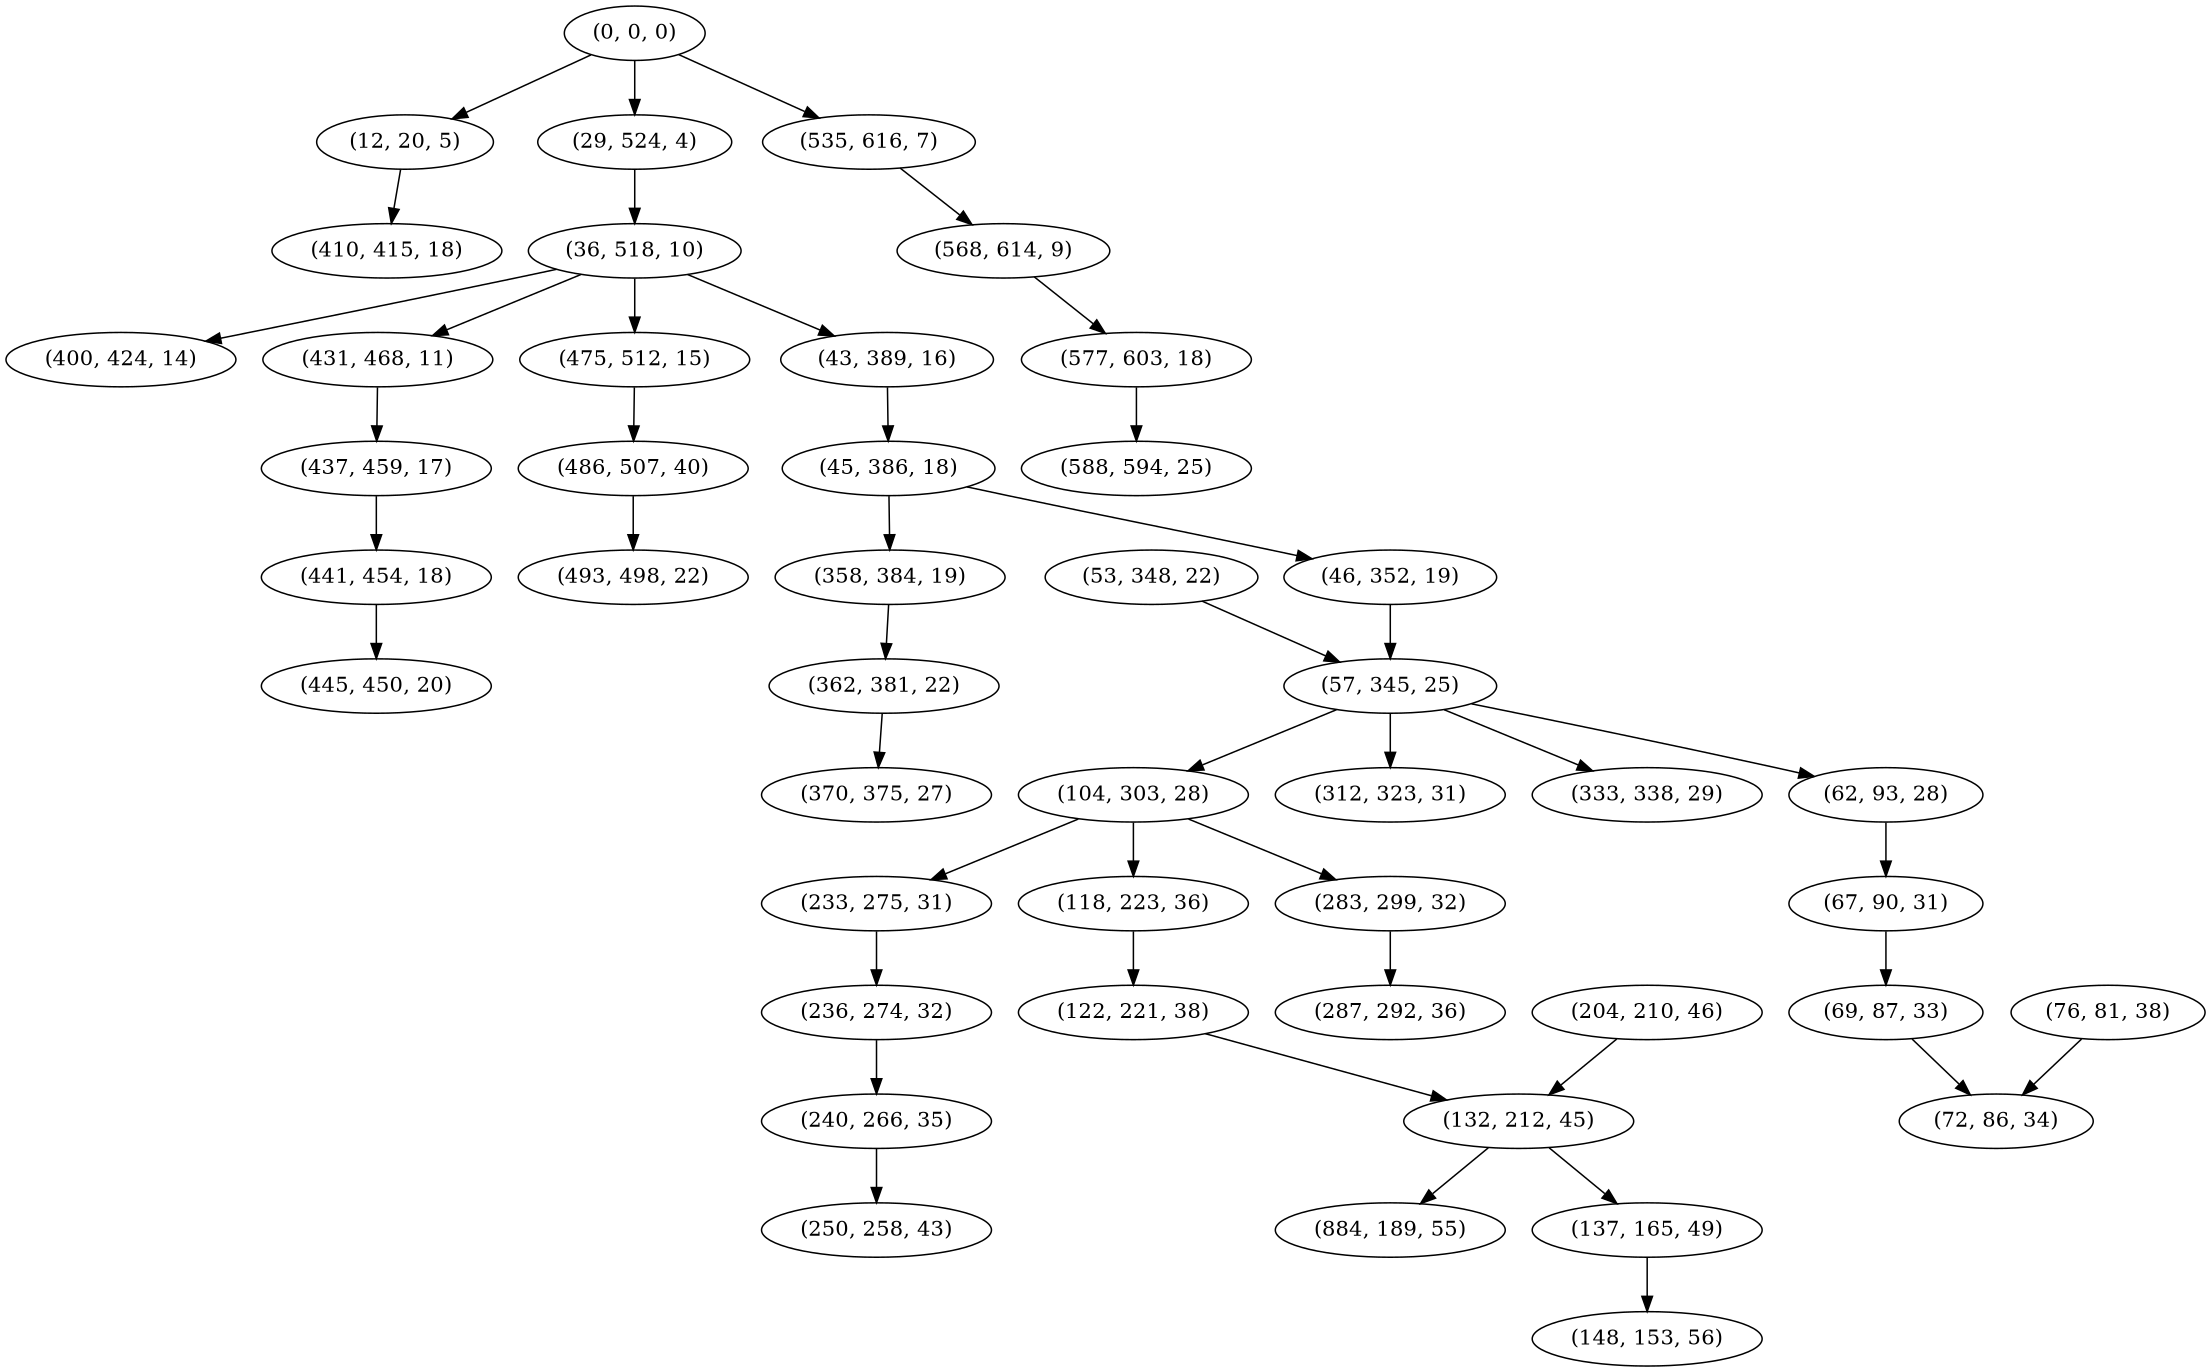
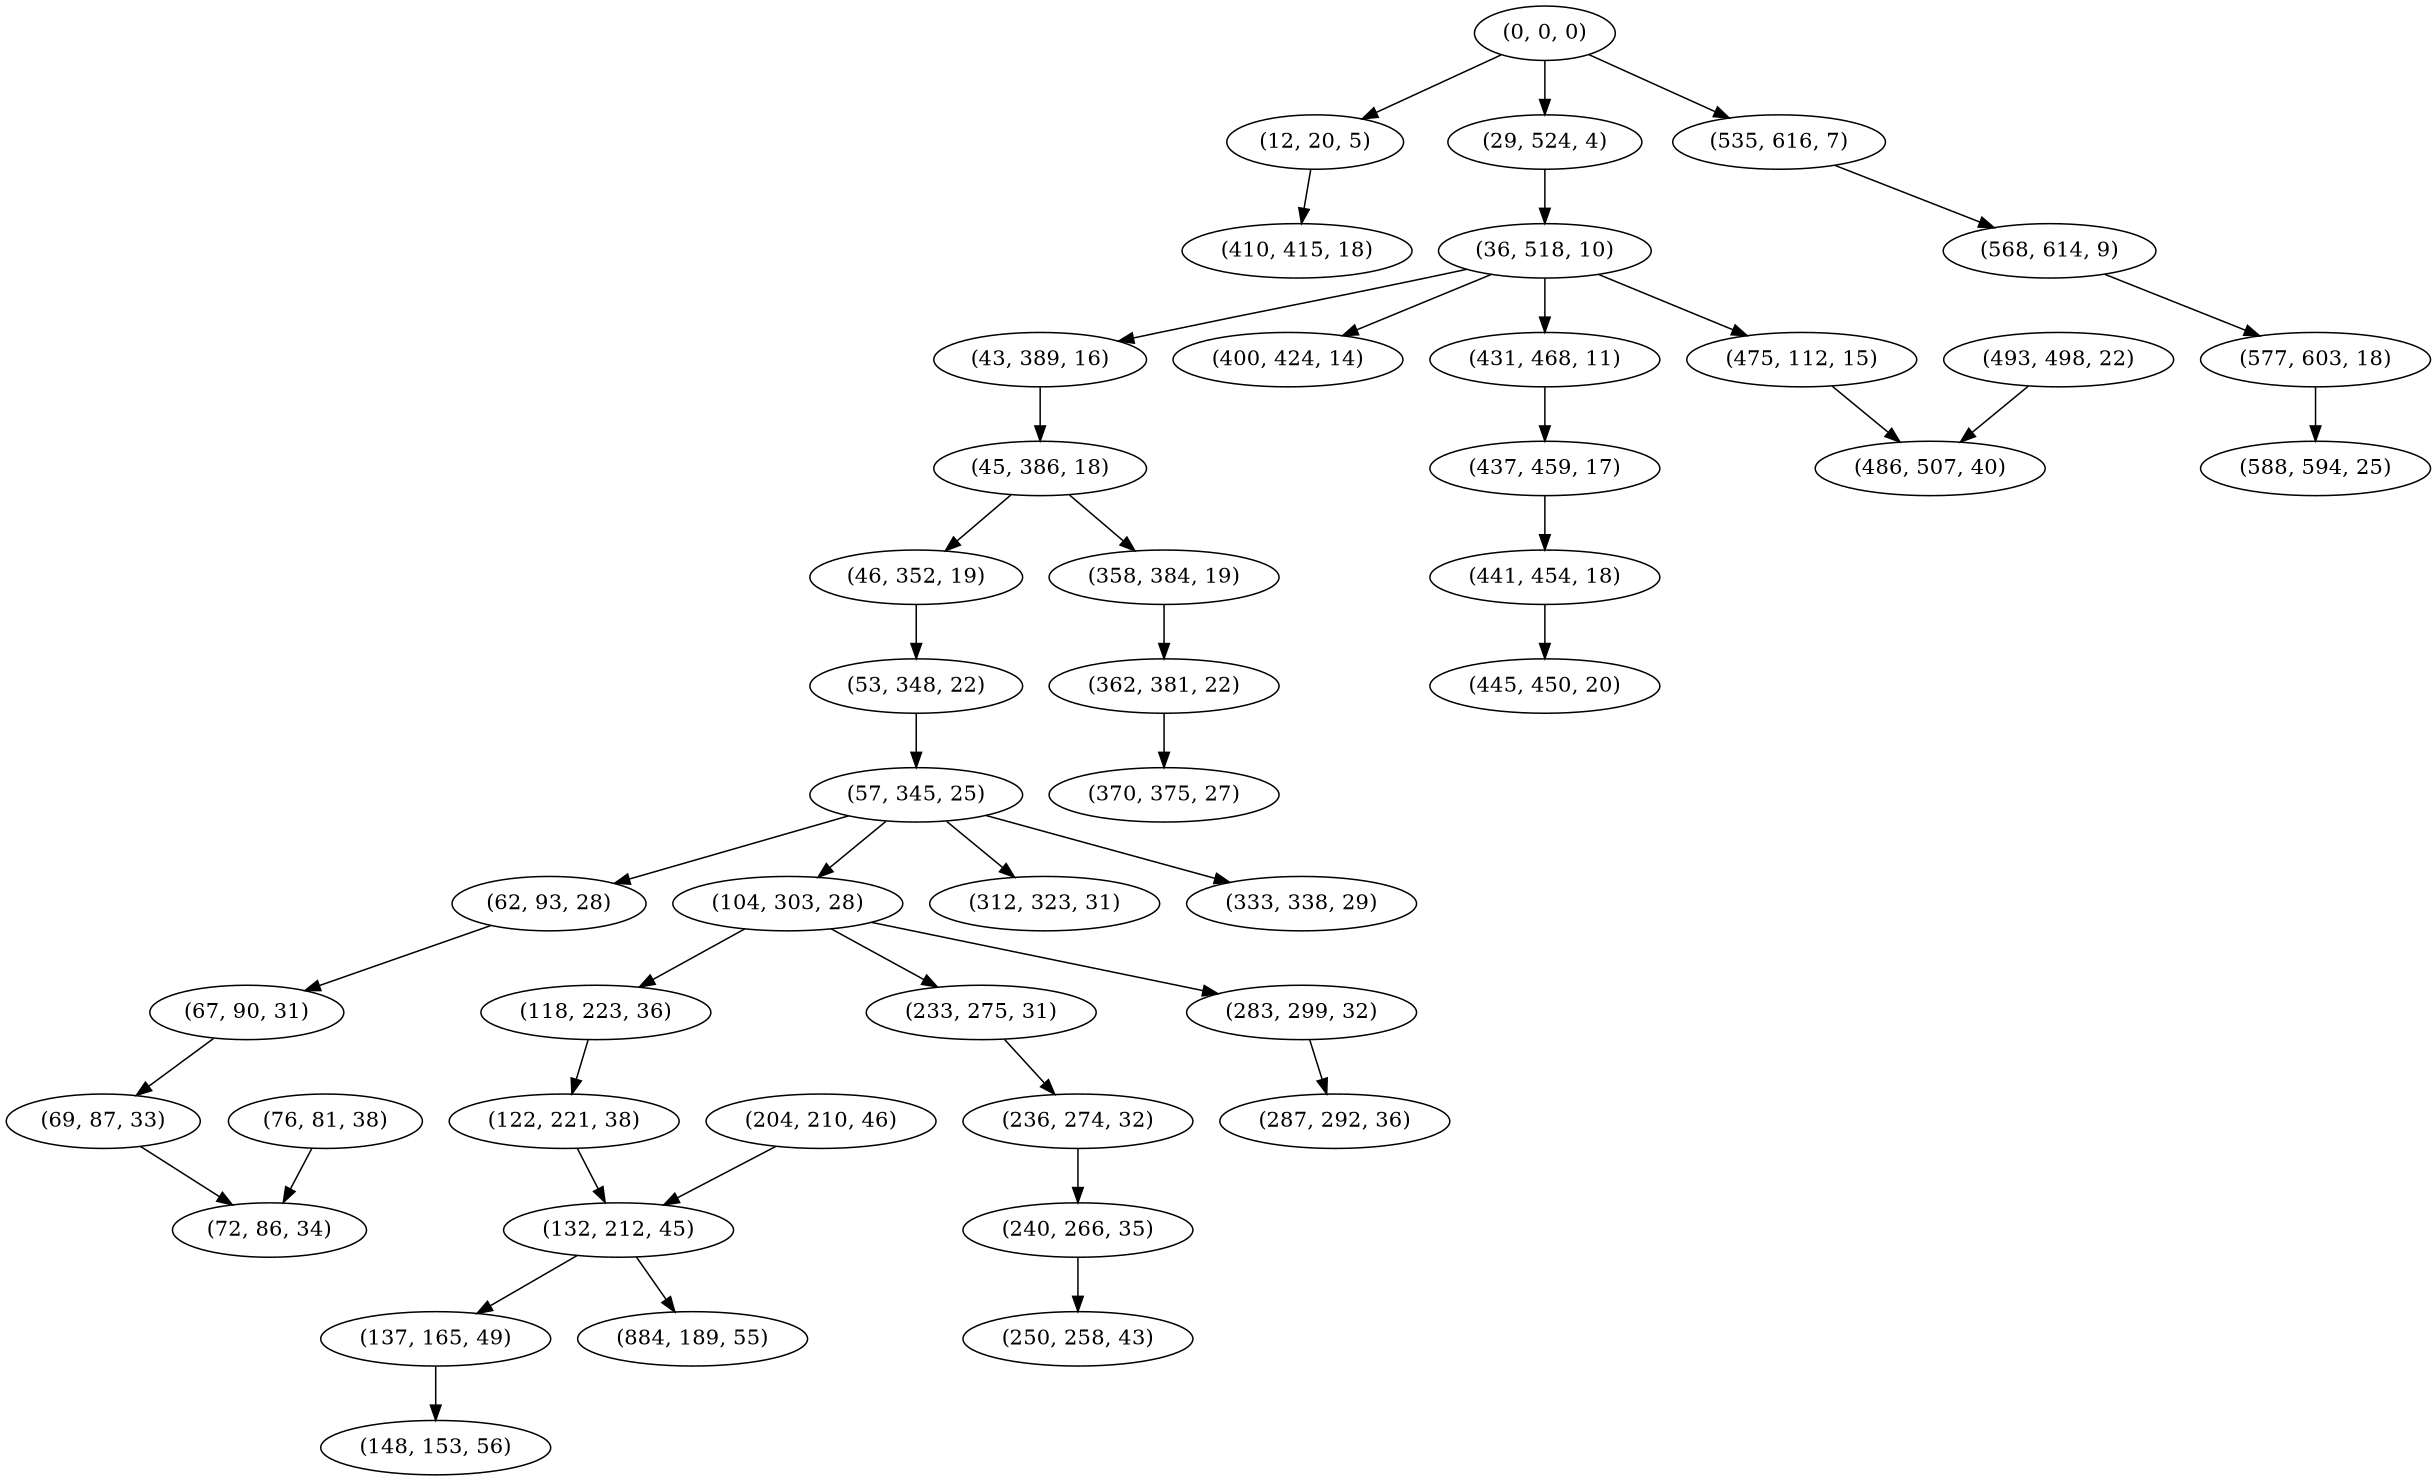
node "(475, 512, 15)": label "(475, 512, 15)" -> "(475, 112, 15)"
edge "(486, 507, 40)" -> "(493, 498, 22)": reversed
edge "(46, 352, 19)" -> "(57, 345, 25)": now "(46, 352, 19)" -> "(53, 348, 22)"
